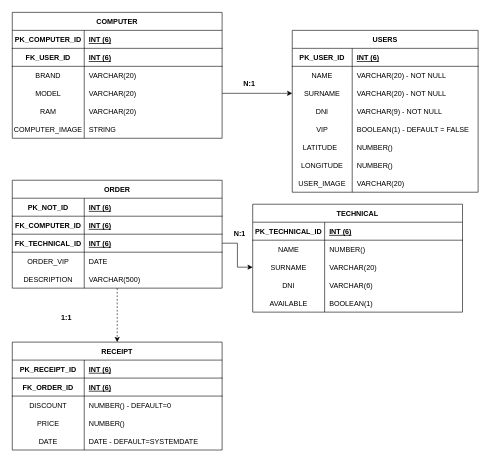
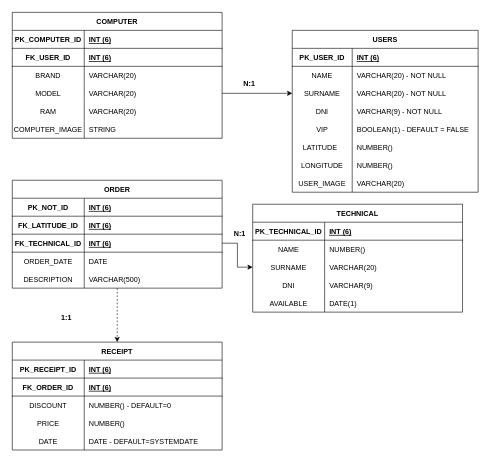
node "FK_COMPUTER_ID": label "FK_COMPUTER_ID" -> "FK_LATITUDE_ID"
node "ORDER_VIP": label "ORDER_VIP" -> "ORDER_DATE"
node "VARCHAR(6)": label "VARCHAR(6)" -> "VARCHAR(9)"
node "BOOLEAN(1)": label "BOOLEAN(1)" -> "DATE(1)"
